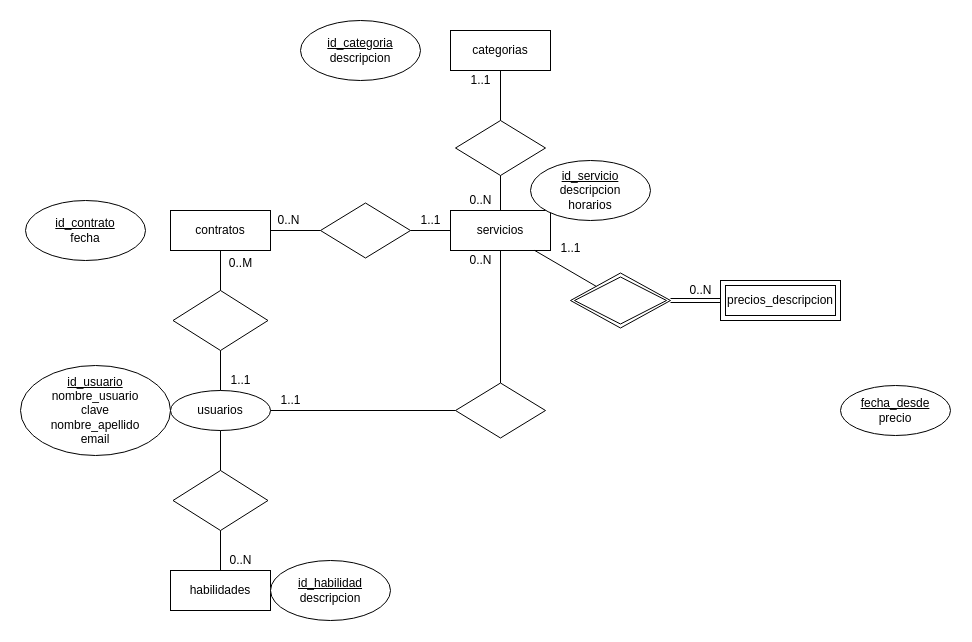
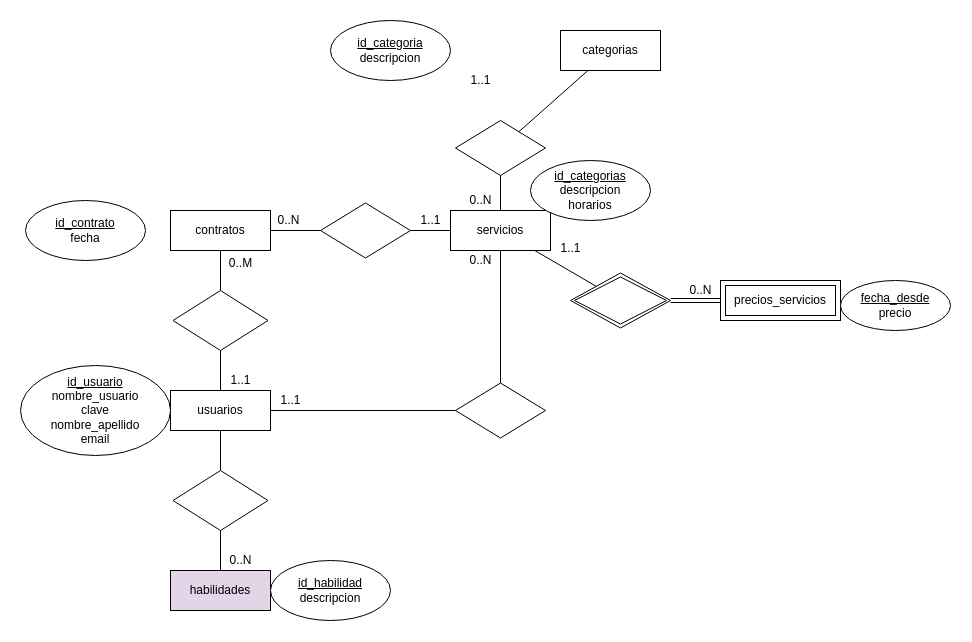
node "id_categoria descripcion": moved (361, 51) -> (391, 51)
node "categorias": moved (501, 51) -> (611, 51)
node "id_servicio descripcion horarios": label "id_servicio descripcion horarios" -> "id_categorias descripcion horarios"
node "precios_descripcion": label "precios_descripcion" -> "precios_servicios"
node "usuarios": shape ellipse -> rectangle
node "fecha_desde precio": moved (896, 411) -> (896, 306)
node "habilidades": fillcolor #ffffff -> #e1d5e7
